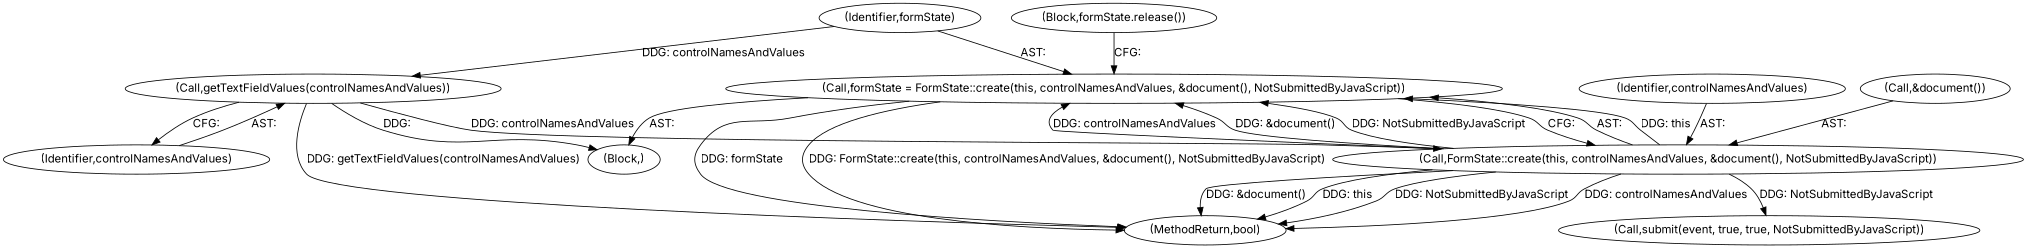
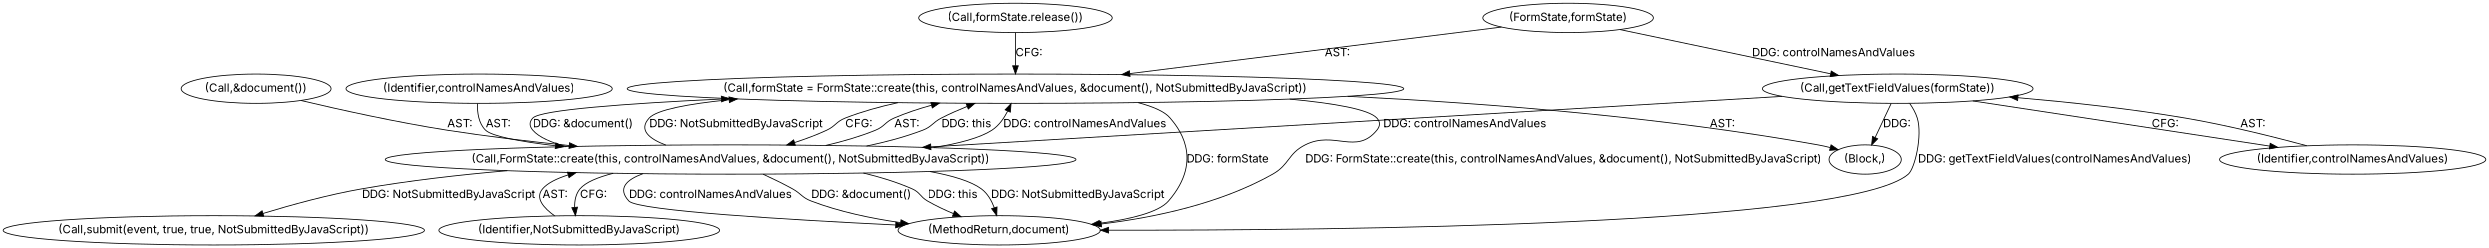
node "(Identifier,formState)": label "(Identifier,formState)" -> "(FormState,formState)"
node "(Block,formState.release())": label "(Block,formState.release())" -> "(Call,formState.release())"
node "(Call,getTextFieldValues(controlNamesAndValues))": label "(Call,getTextFieldValues(controlNamesAndValues))" -> "(Call,getTextFieldValues(formState))"
node "(Identifier,NotSubmittedByJavaScript)": added
node "(MethodReturn,bool)": label "(MethodReturn,bool)" -> "(MethodReturn,document)"
